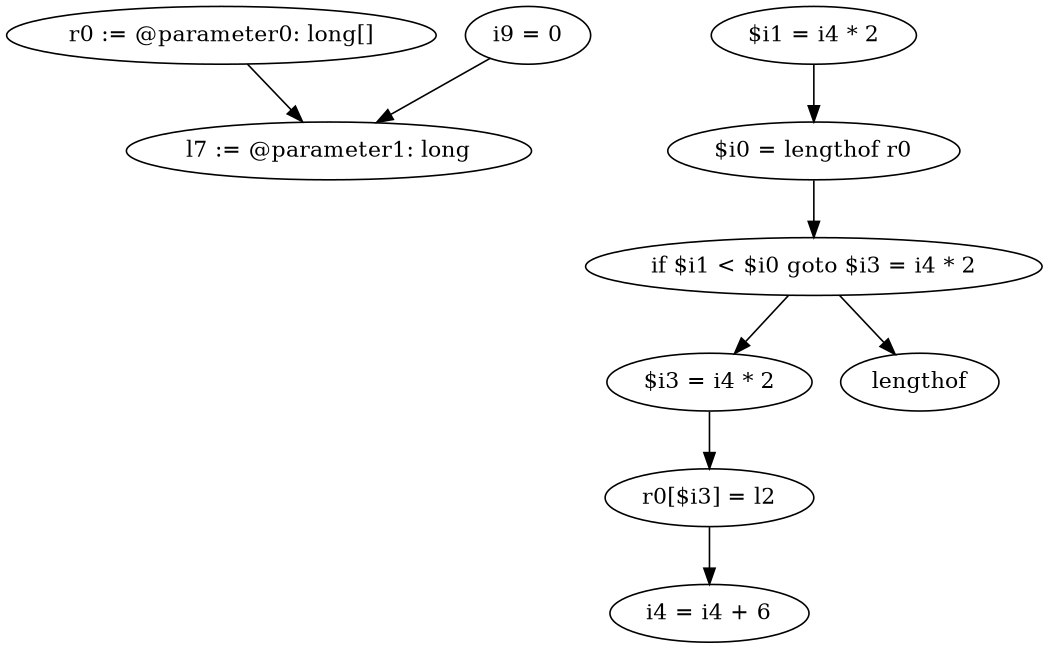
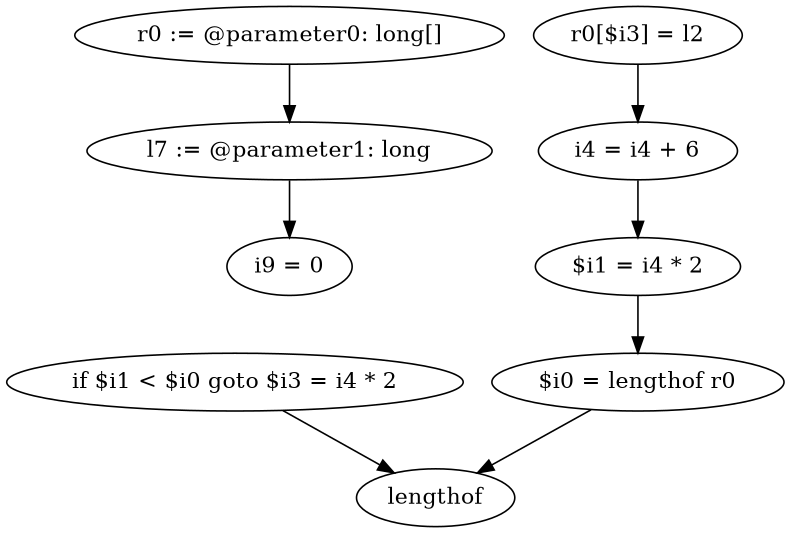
edge "i9 = 0" -> "l7 := @parameter1: long": reversed
edge "i4 = i4 + 6" -> "$i1 = i4 * 2": added
edge "$i0 = lengthof r0" -> "if $i1 < $i0 goto $i3 = i4 * 2": now "$i0 = lengthof r0" -> "lengthof"
node "$i3 = i4 * 2": removed
